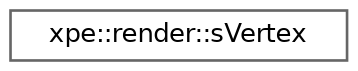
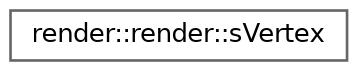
node "xpe::render::sVertex": label "xpe::render::sVertex" -> "render::render::sVertex"
